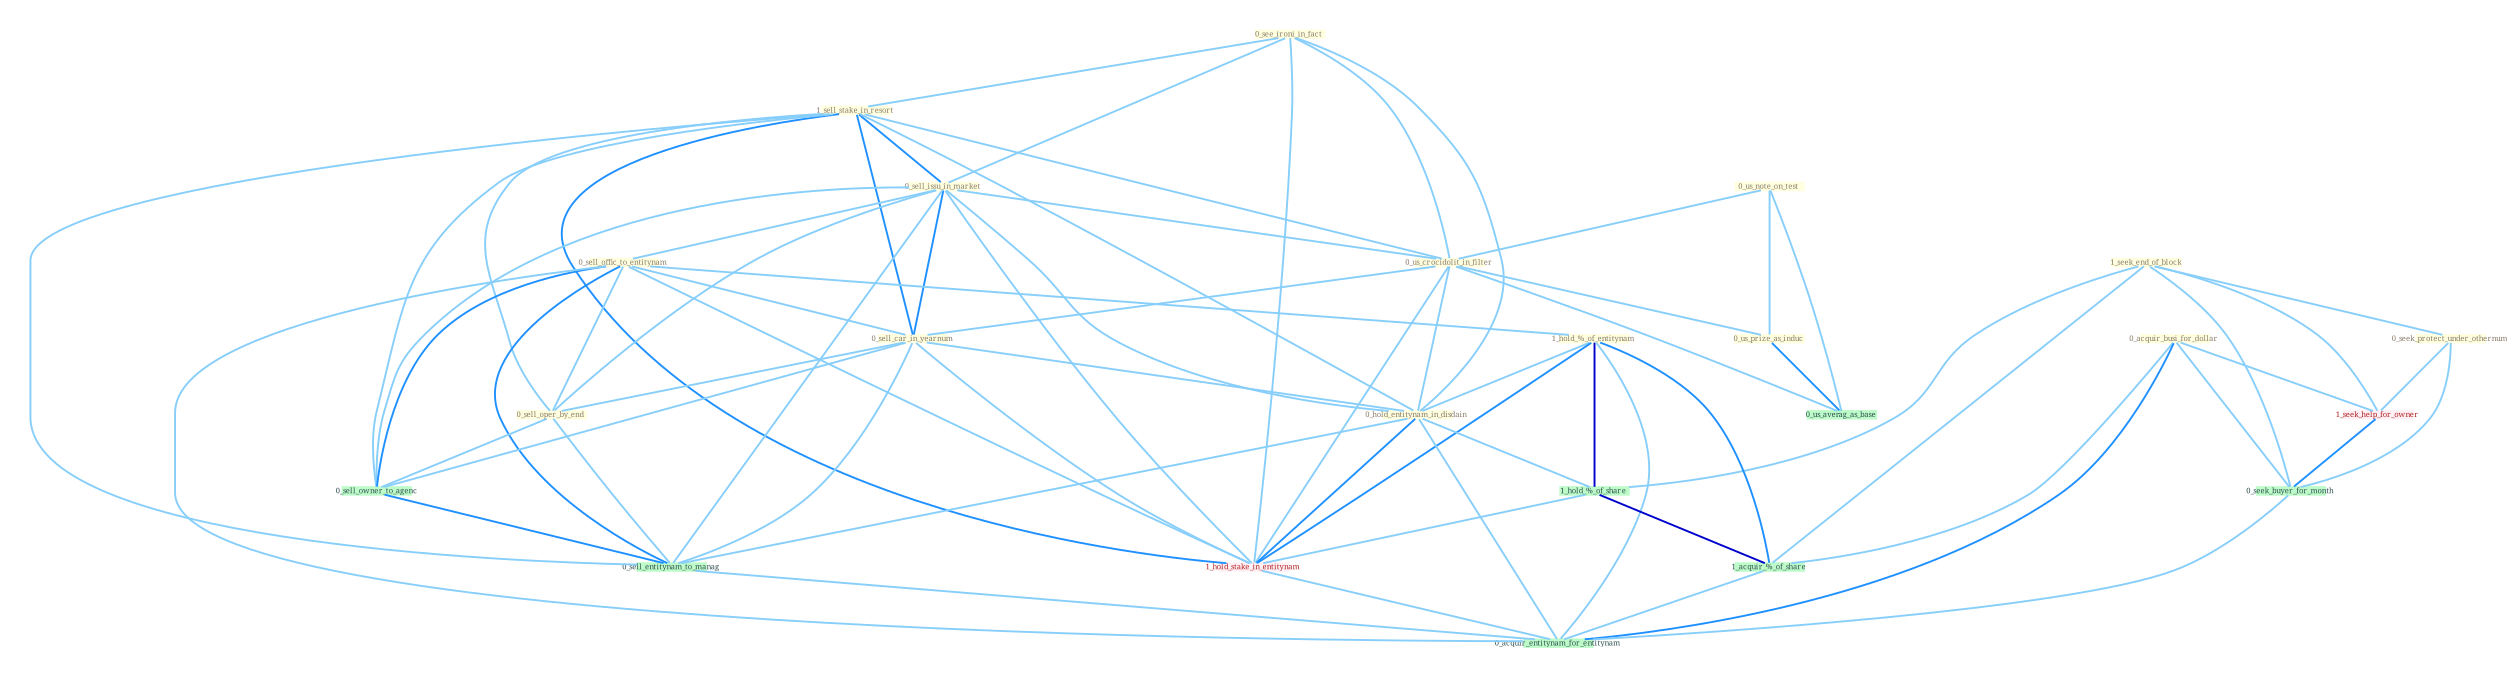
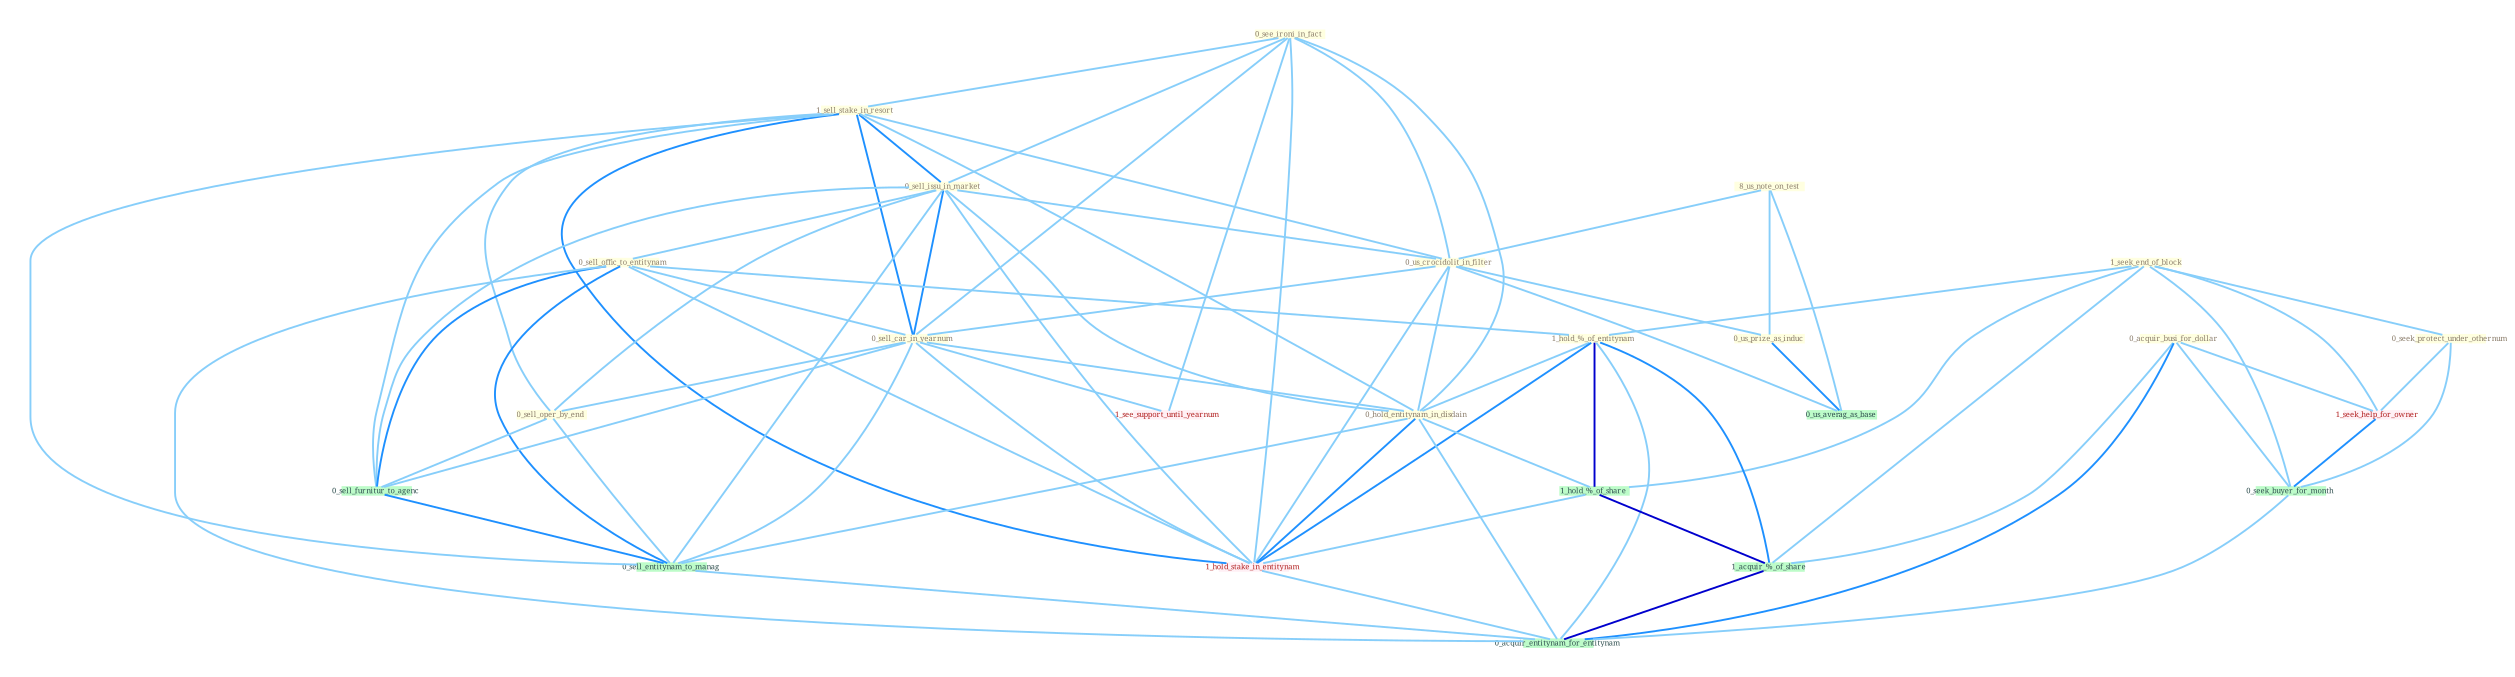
edge "0_see_ironi_in_fact" -- "0_sell_car_in_yearnum": added
node "0_us_note_on_test": label "0_us_note_on_test" -> "8_us_note_on_test"
edge "1_seek_end_of_block" -- "1_hold_%_of_entitynam": added
edge "0_sell_offic_to_entitynam" -- "0_sell_oper_by_end": removed
node "1_see_support_until_yearnum": added
node "0_sell_owner_to_agenc": label "0_sell_owner_to_agenc" -> "0_sell_furnitur_to_agenc"
edge "1_acquir_%_of_share" -- "0_acquir_entitynam_for_entitynam": color #87cefa -> #0000cd
